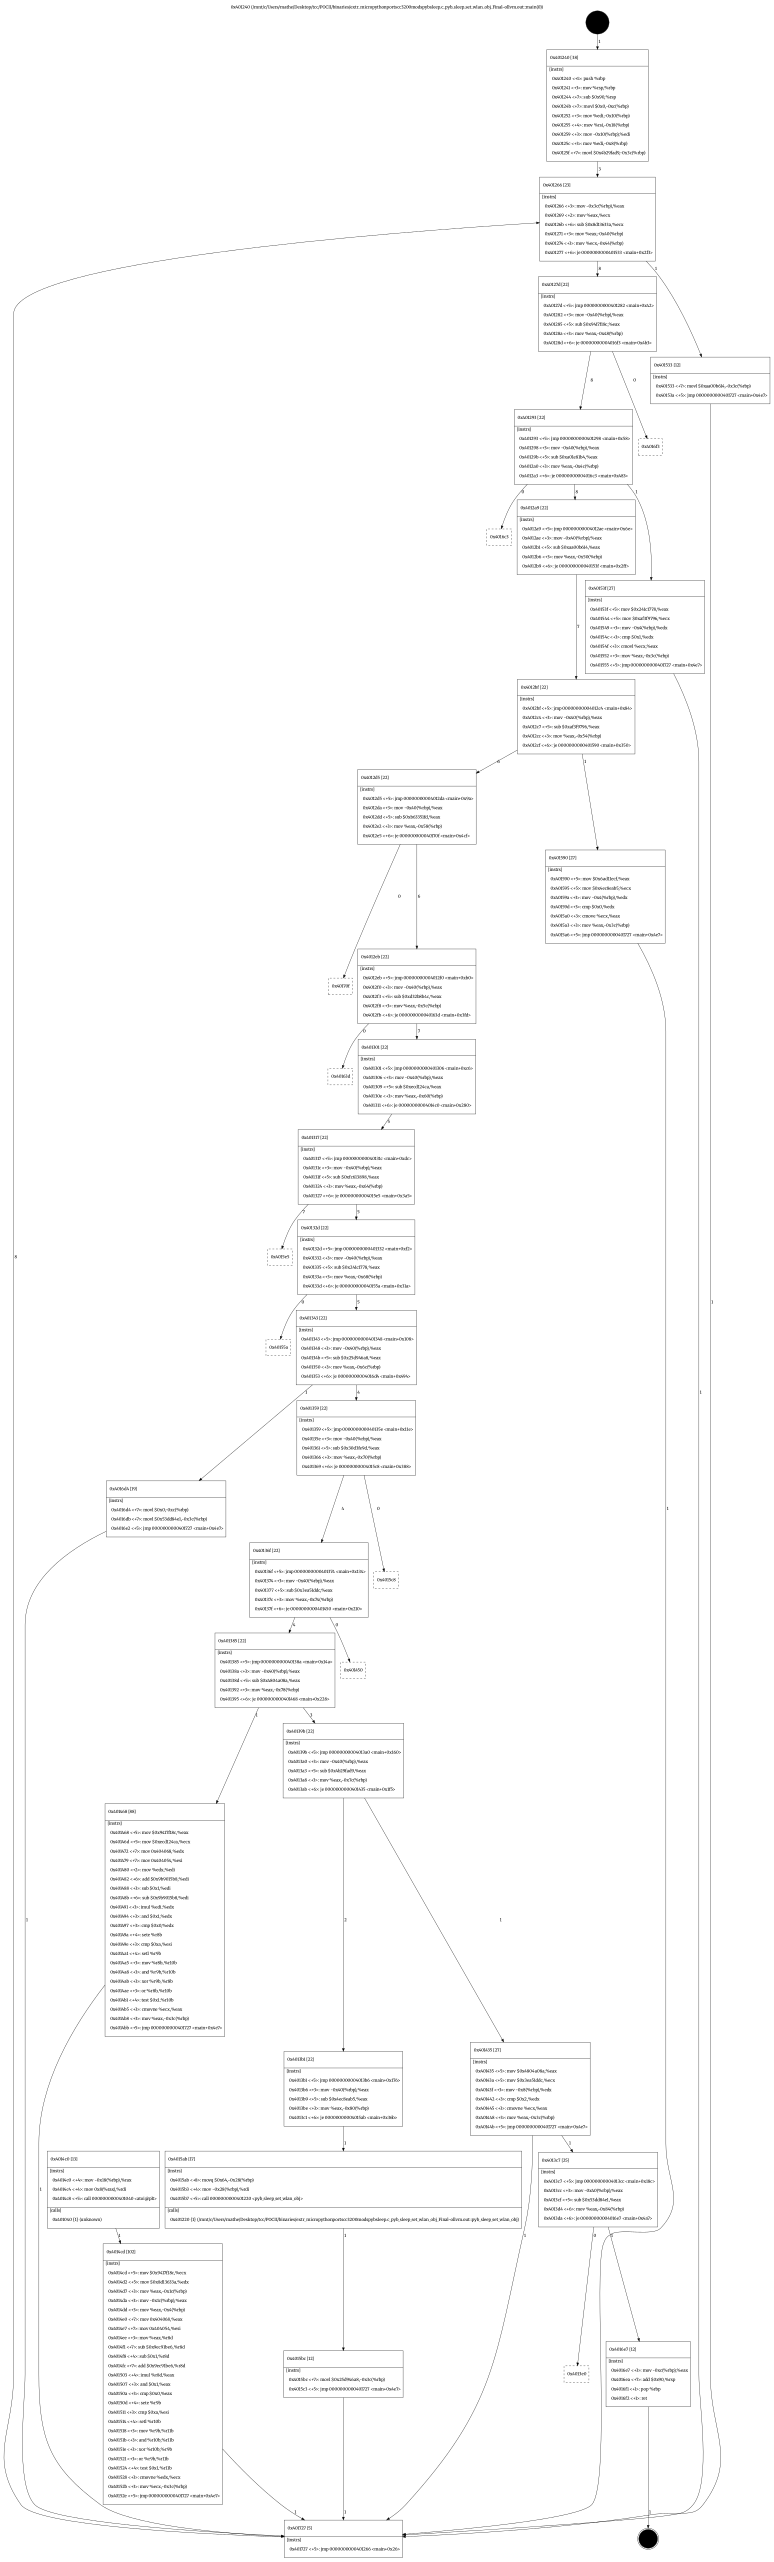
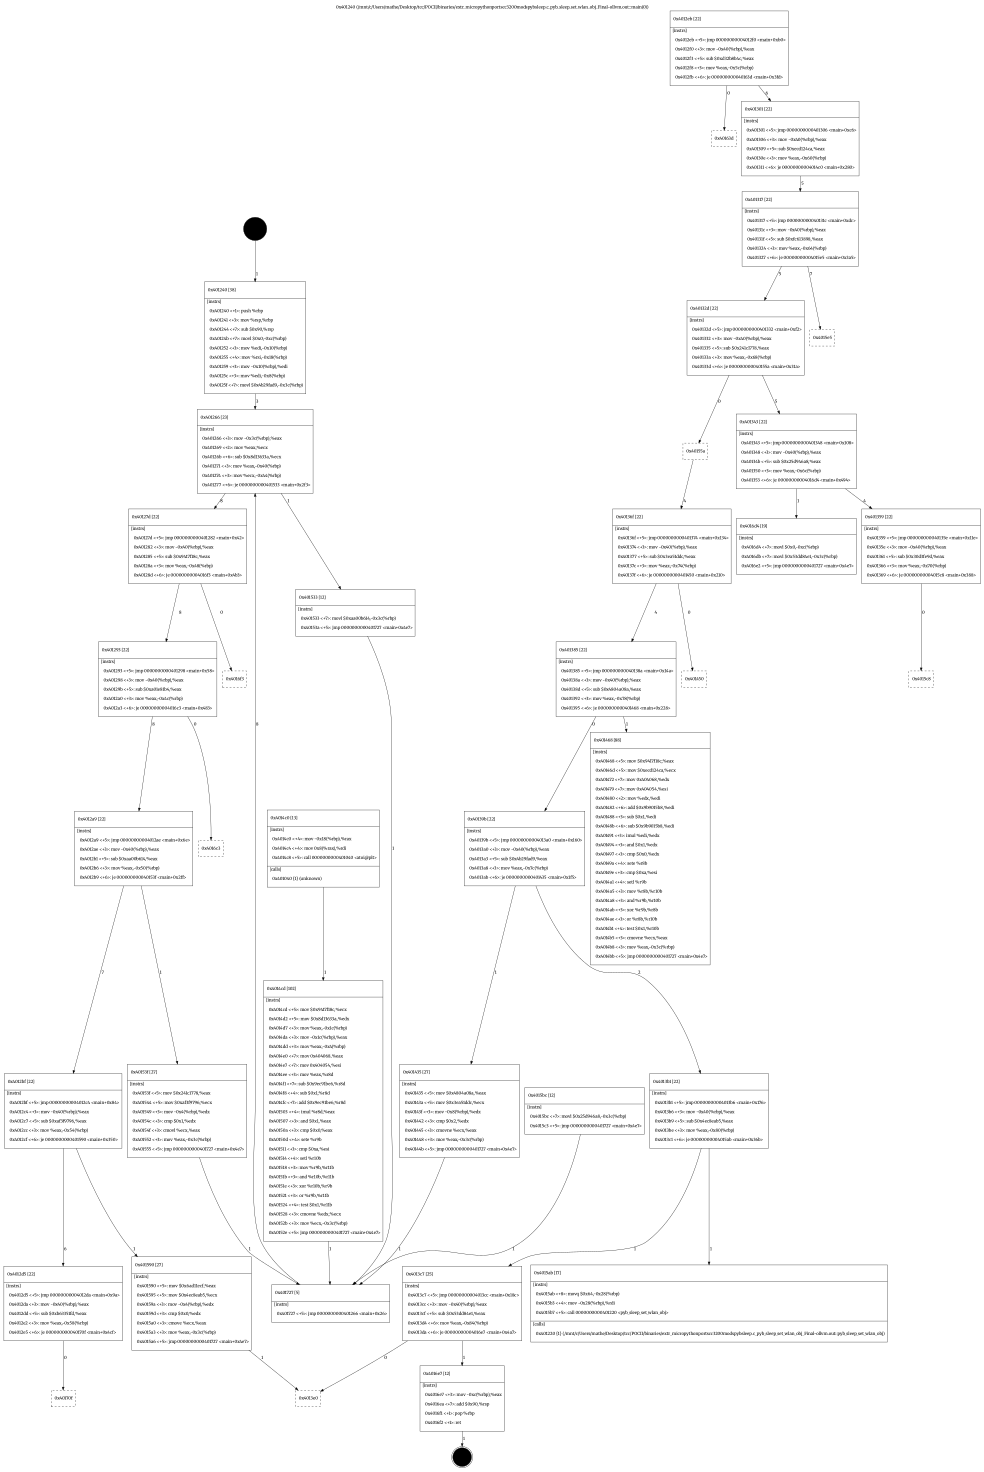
edge "0x401293 [22]" -> "0x40153f [27]": now "0x4012a9 [22]" -> "0x40153f [27]"
edge "0x4012d5 [22]" -> "0x4012eb [22]": removed, label "6"
edge "0x4012eb [22]" -> "0x401301 [22]": label " 7" -> " 6"
edge "0x401359 [22]" -> "0x40136f [22]": now "0x40155a" -> "0x40136f [22]"
edge "0x401385 [22]" -> "0x40139b [22]": label " 3" -> " 0"
edge "0x401590 [27]" -> "0x401727 [5]": now "0x401590 [27]" -> "0x4013e0"
edge "0x4016d4 [19]" -> "0x401727 [5]": removed, label "1"
edge "0x401435 [27]" -> "0x4013c7 [25]": now "0x4013b1 [22]" -> "0x4013c7 [25]"
edge "0x4015ab [17]" -> "0x4015bc [12]": removed, label "1"
edge "0x401468 [88]" -> "0x401727 [5]": removed, label "1"
